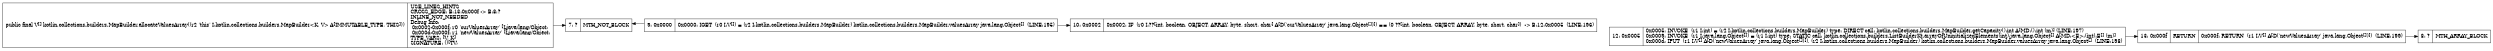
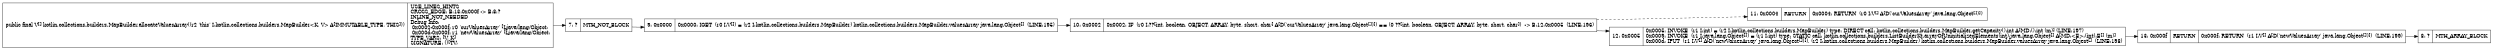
node "11: 0x0004": added
edge "9: 0x0000" -> "7: ?": reversed
edge "10: 0x0002" -> "12: 0x0005": added
